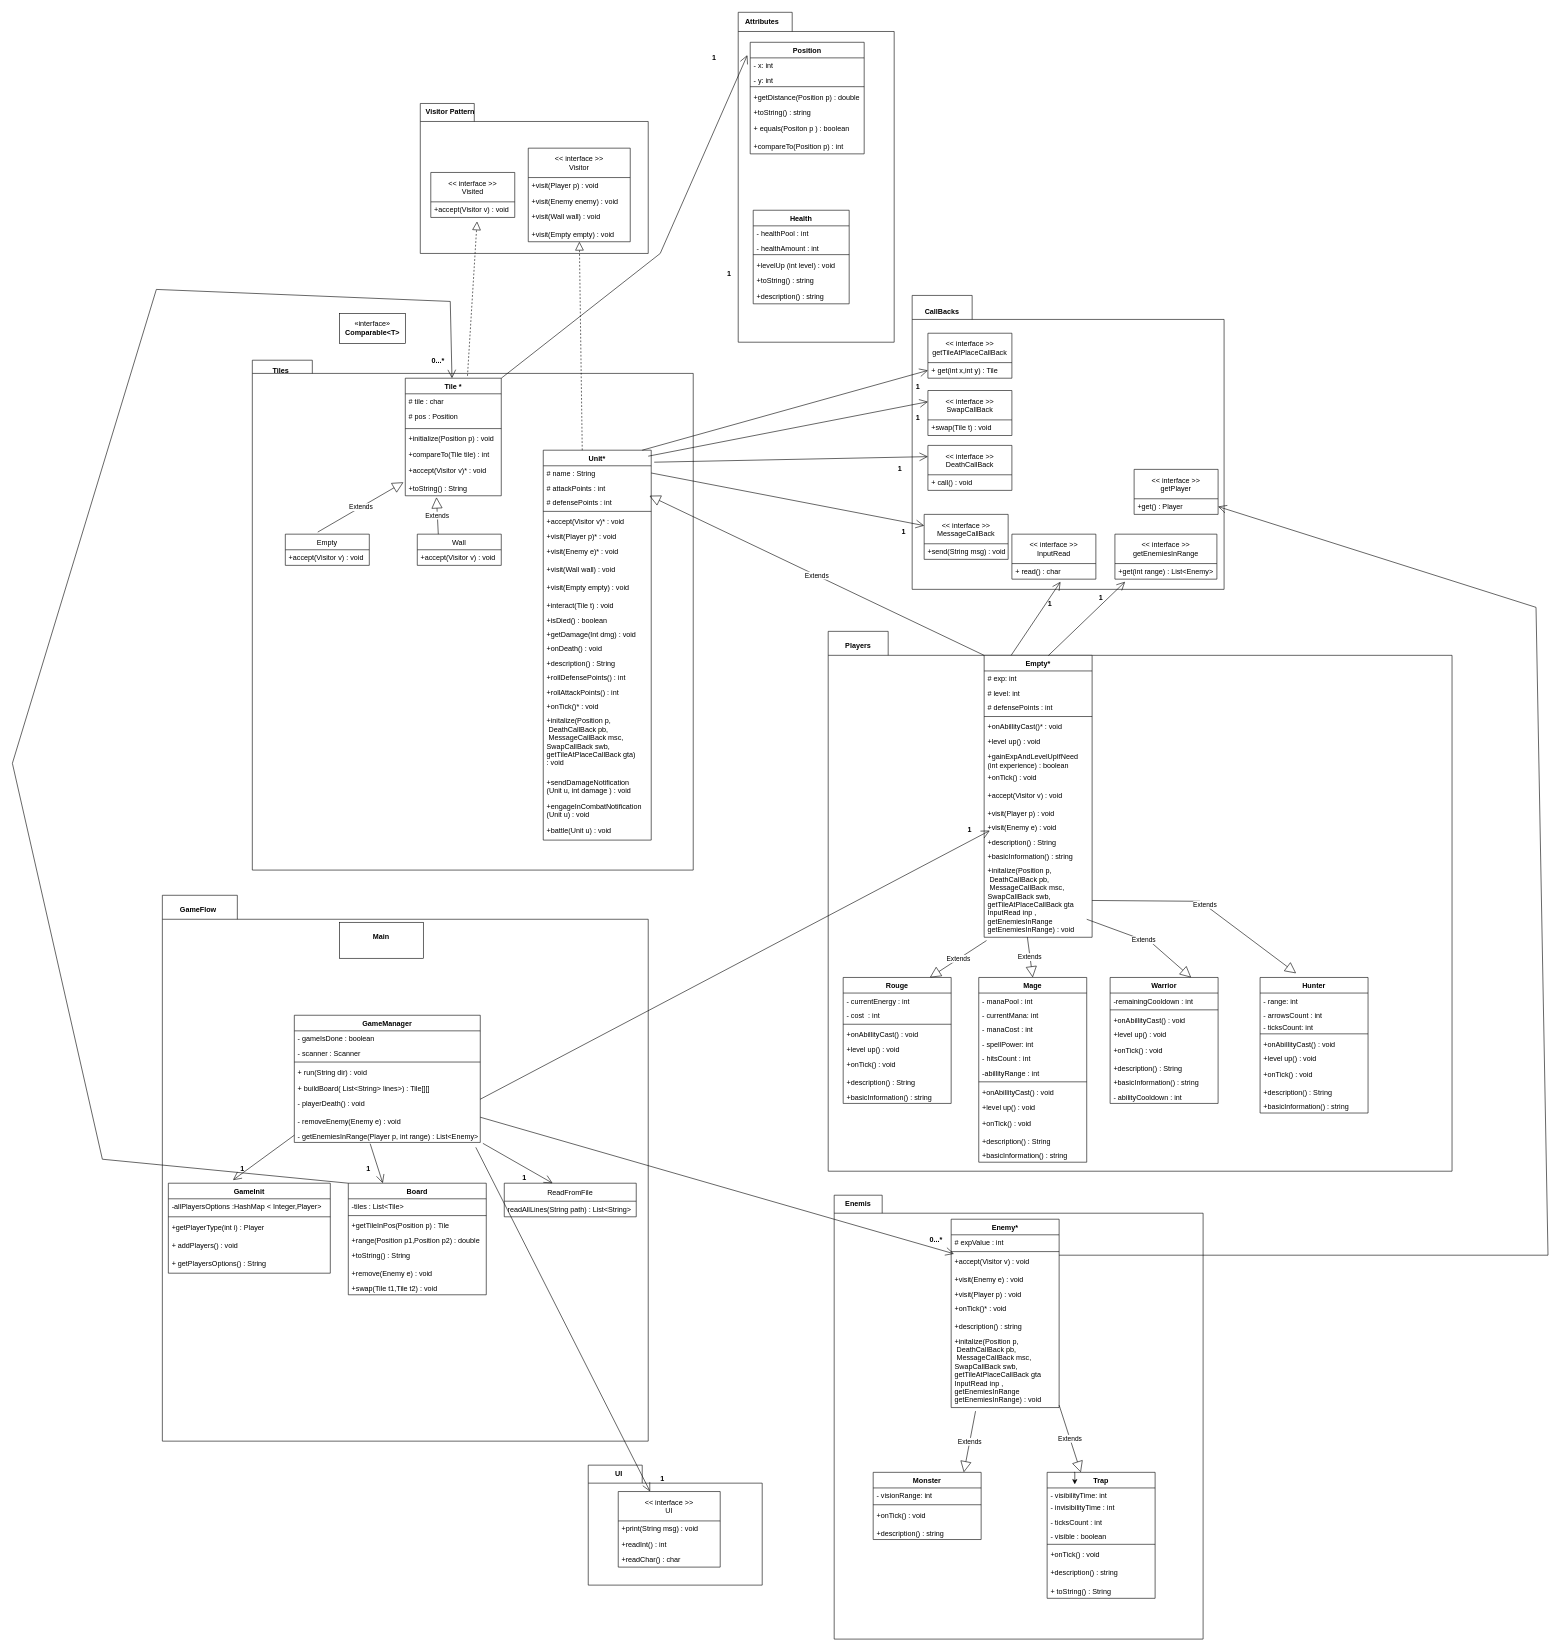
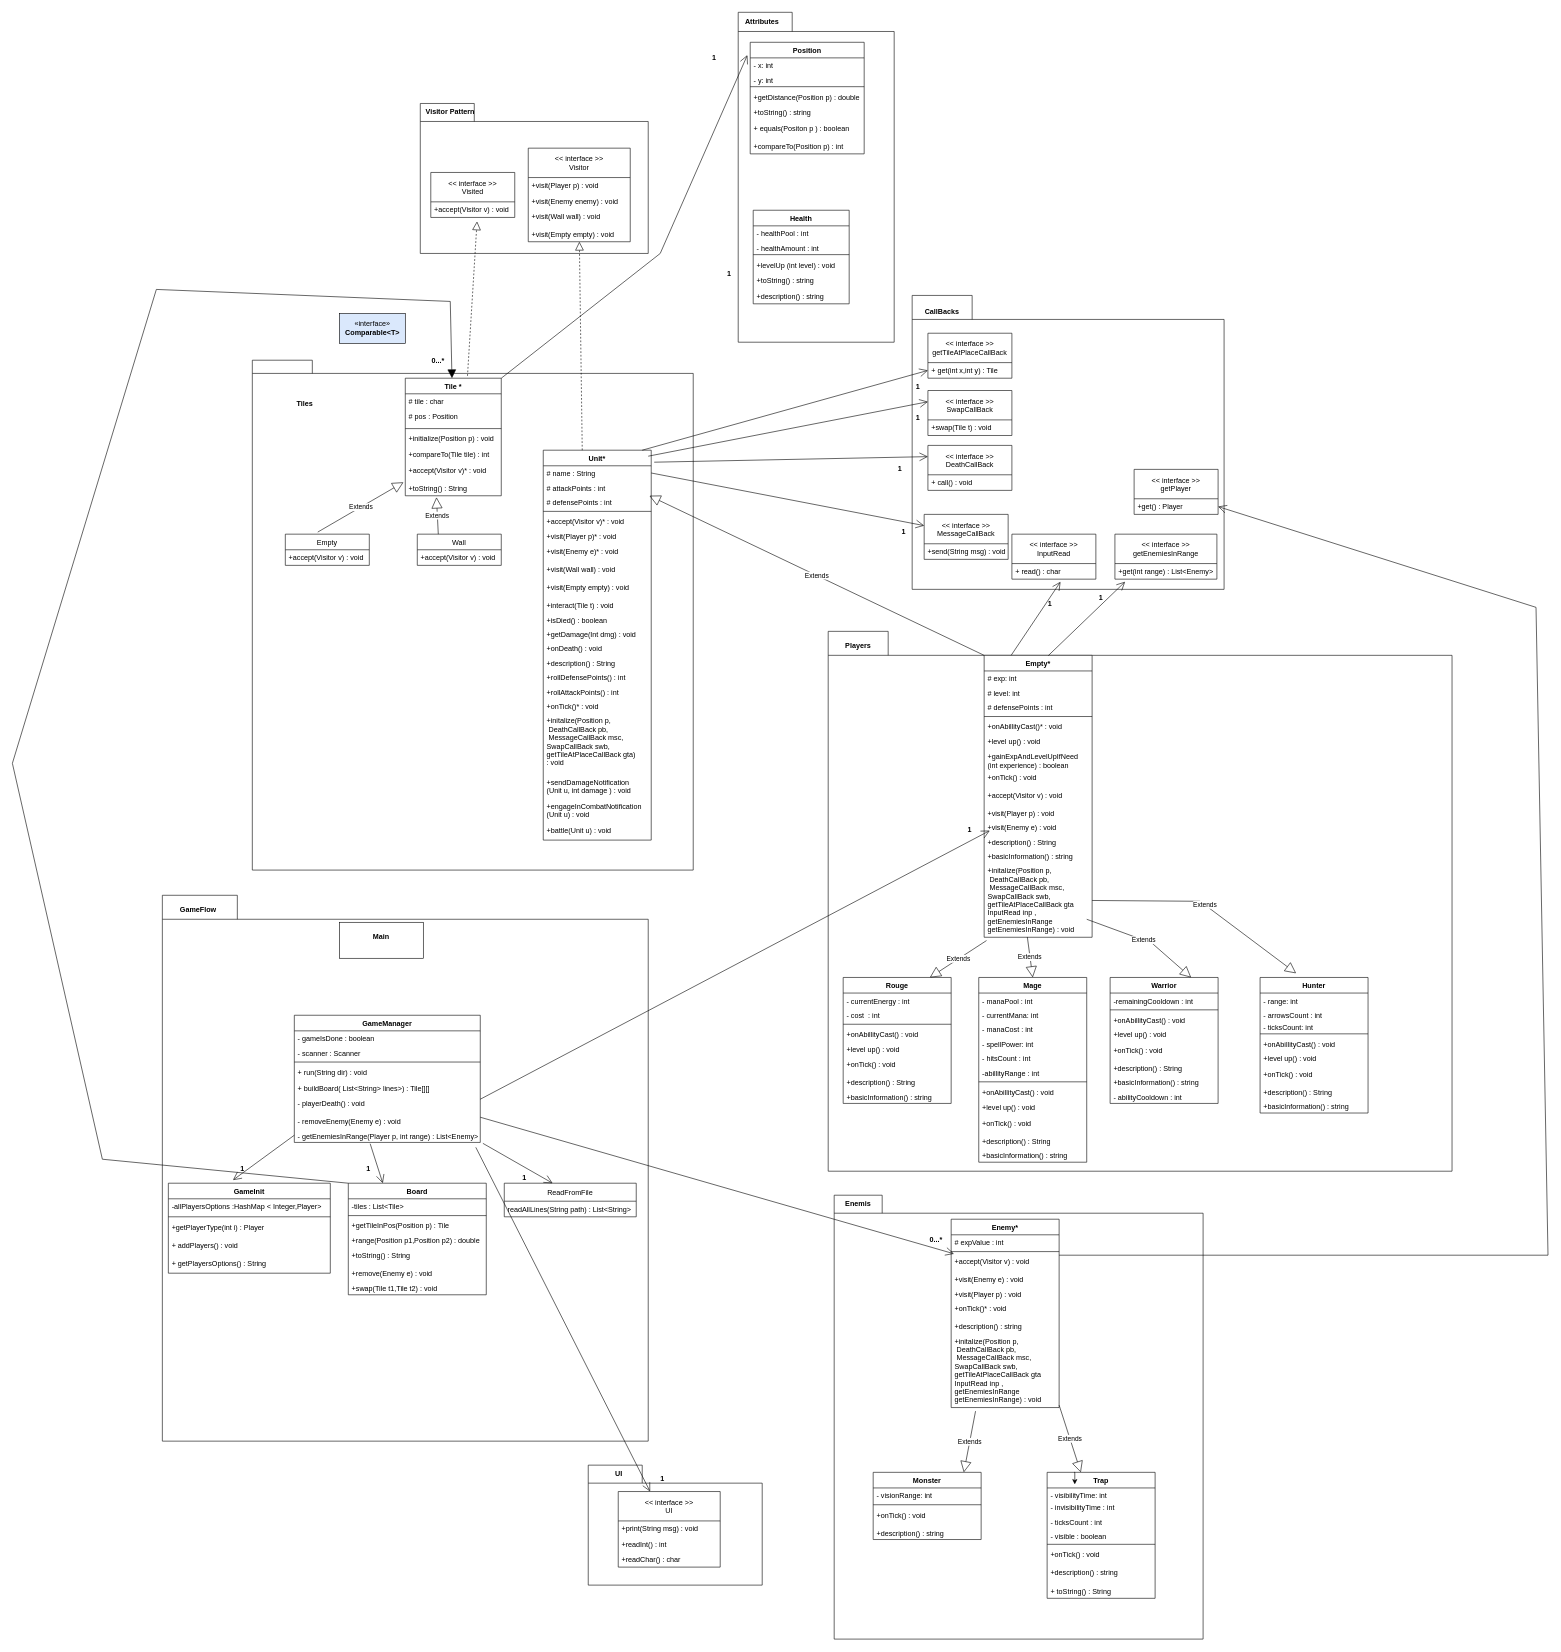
node "«interface» Comparable<T>": fillcolor #ffffff -> #dae8fc
node "Tiles": moved (281, 371) -> (305, 404)
edge "Board" -> "Tile *": arrowhead open -> block
